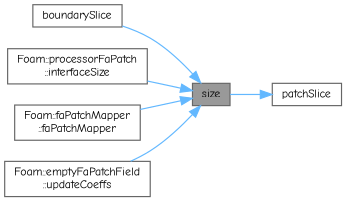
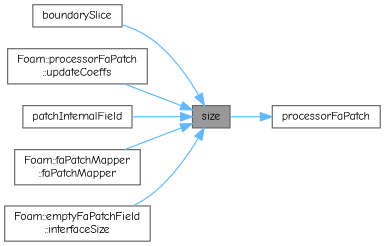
node "Foam::processorFaPatch ::interfaceSize": label "Foam::processorFaPatch ::interfaceSize" -> "Foam::processorFaPatch ::updateCoeffs"
node "patchSlice": label "patchSlice" -> "processorFaPatch"
node "patchInternalField": added
node "Foam::emptyFaPatchField ::updateCoeffs": label "Foam::emptyFaPatchField ::updateCoeffs" -> "Foam::emptyFaPatchField ::interfaceSize"
